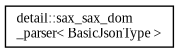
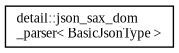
node "detail::sax_sax_dom _parser< BasicJsonType >": label "detail::sax_sax_dom _parser< BasicJsonType >" -> "detail::json_sax_dom _parser< BasicJsonType >"
